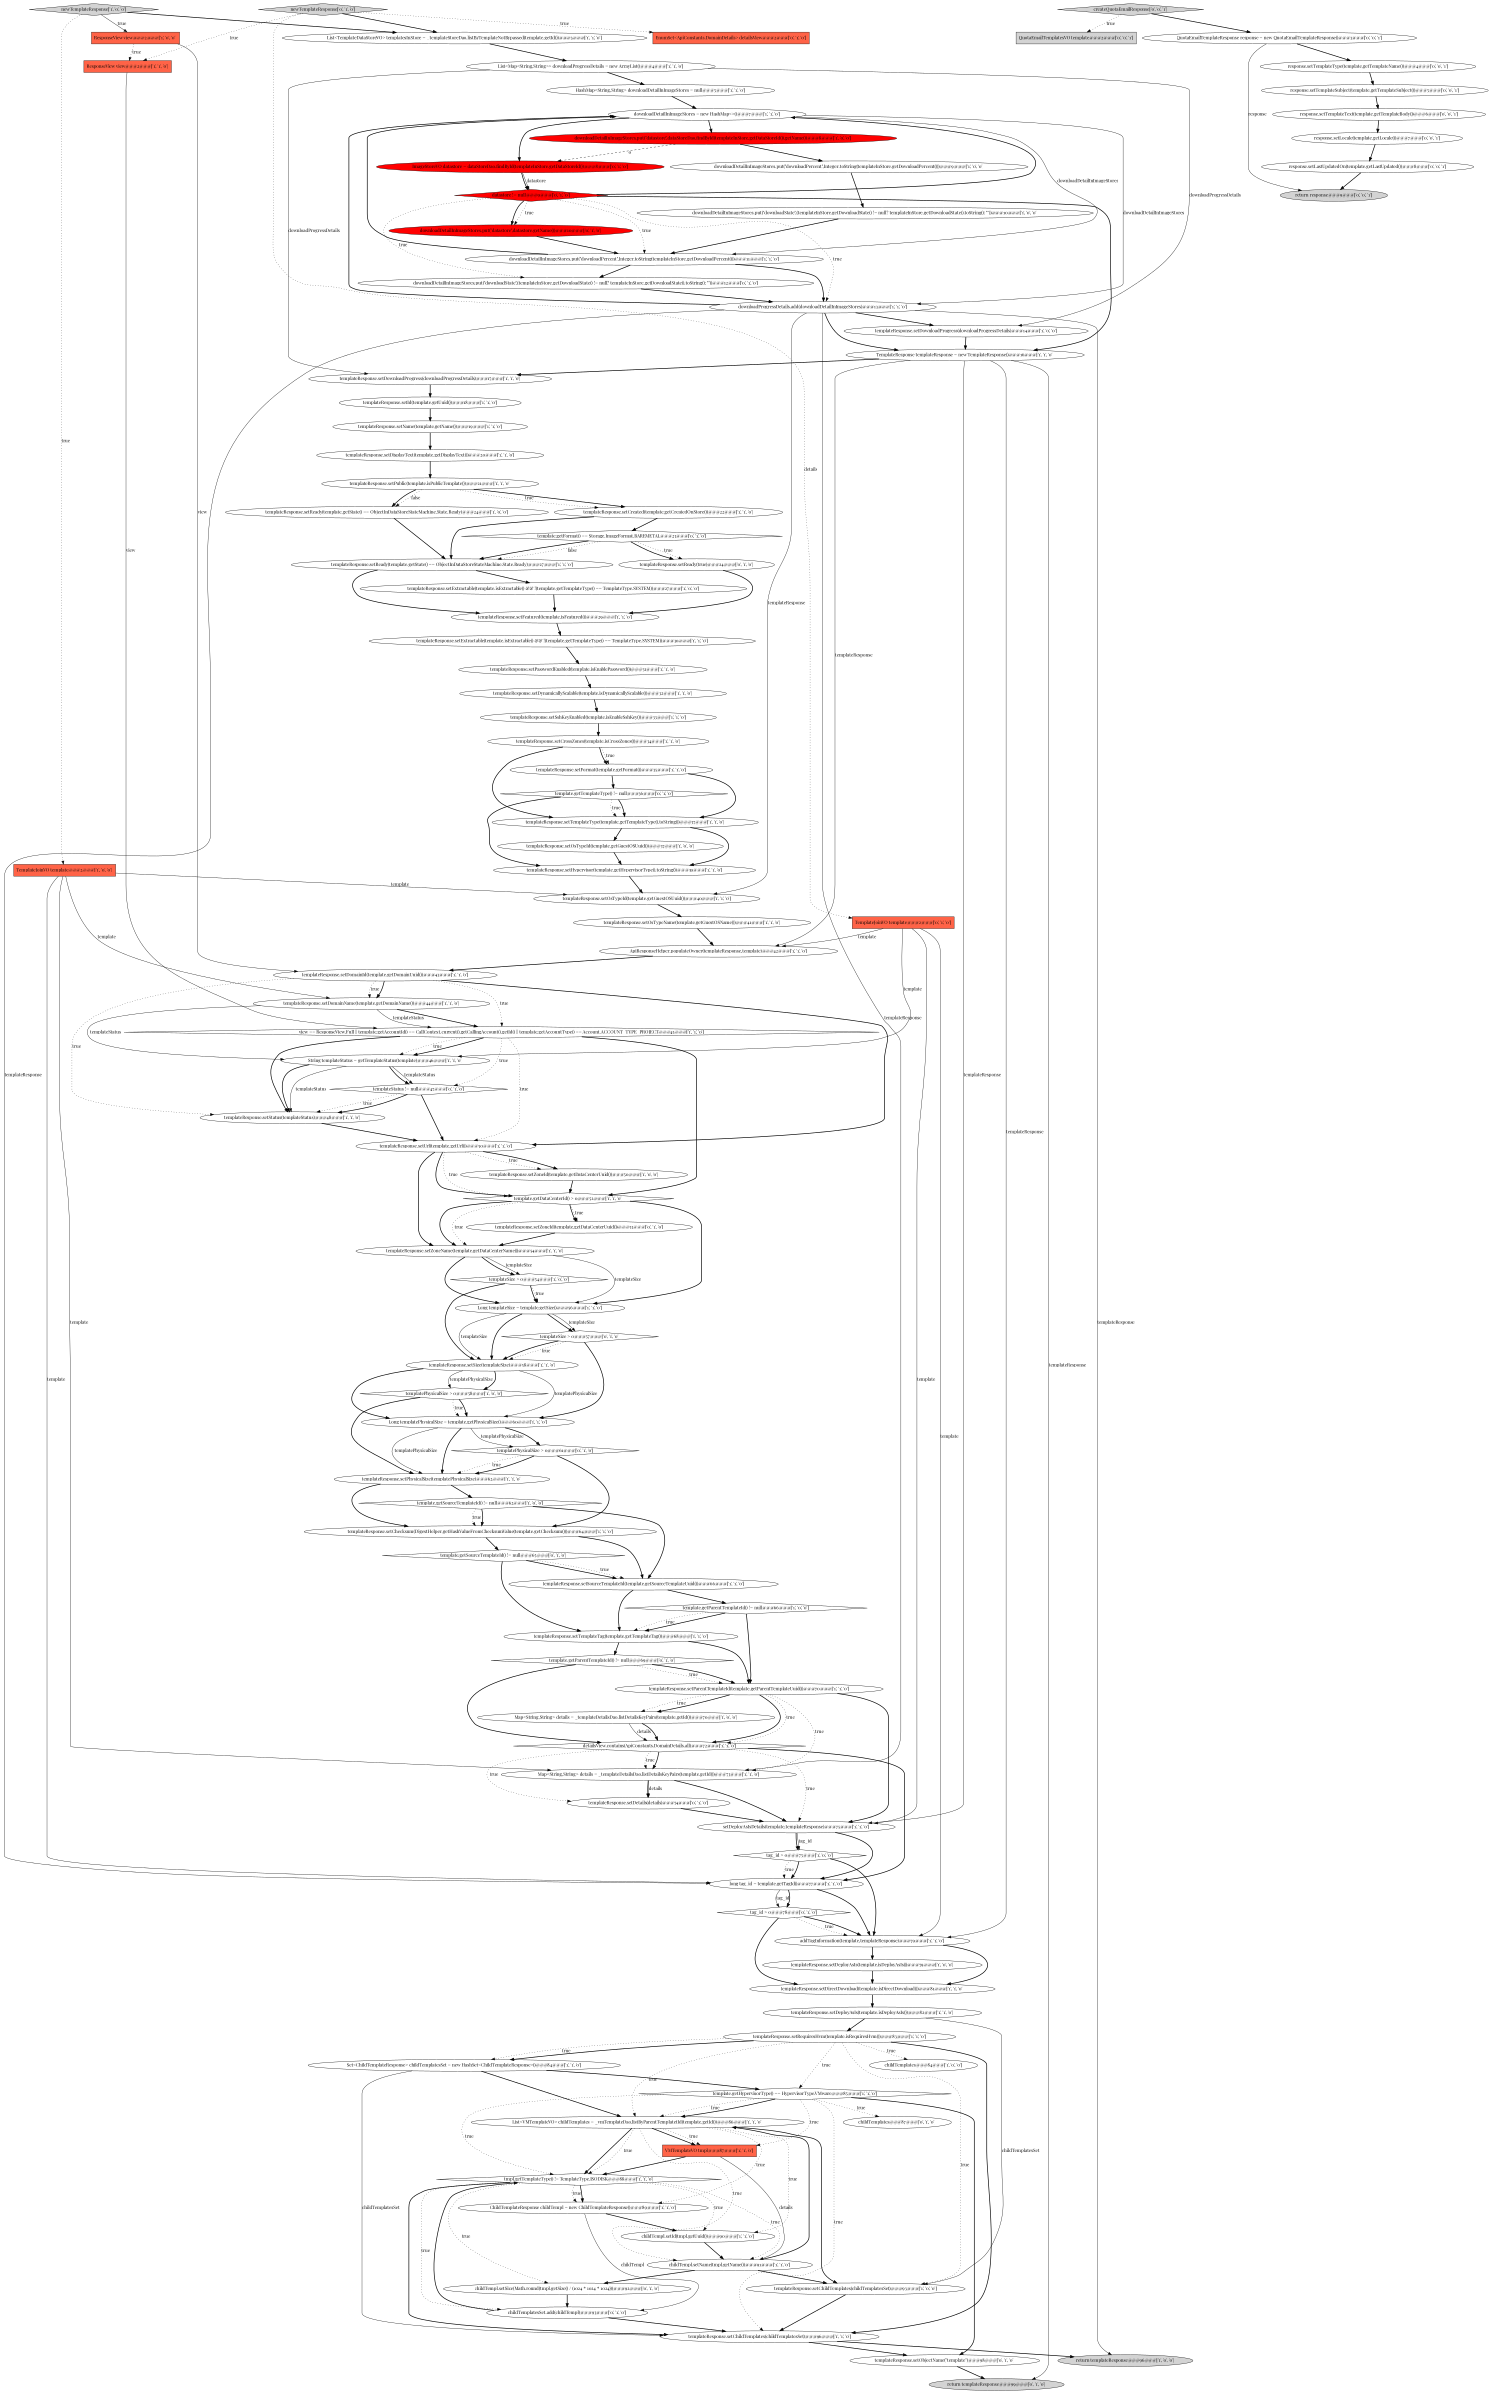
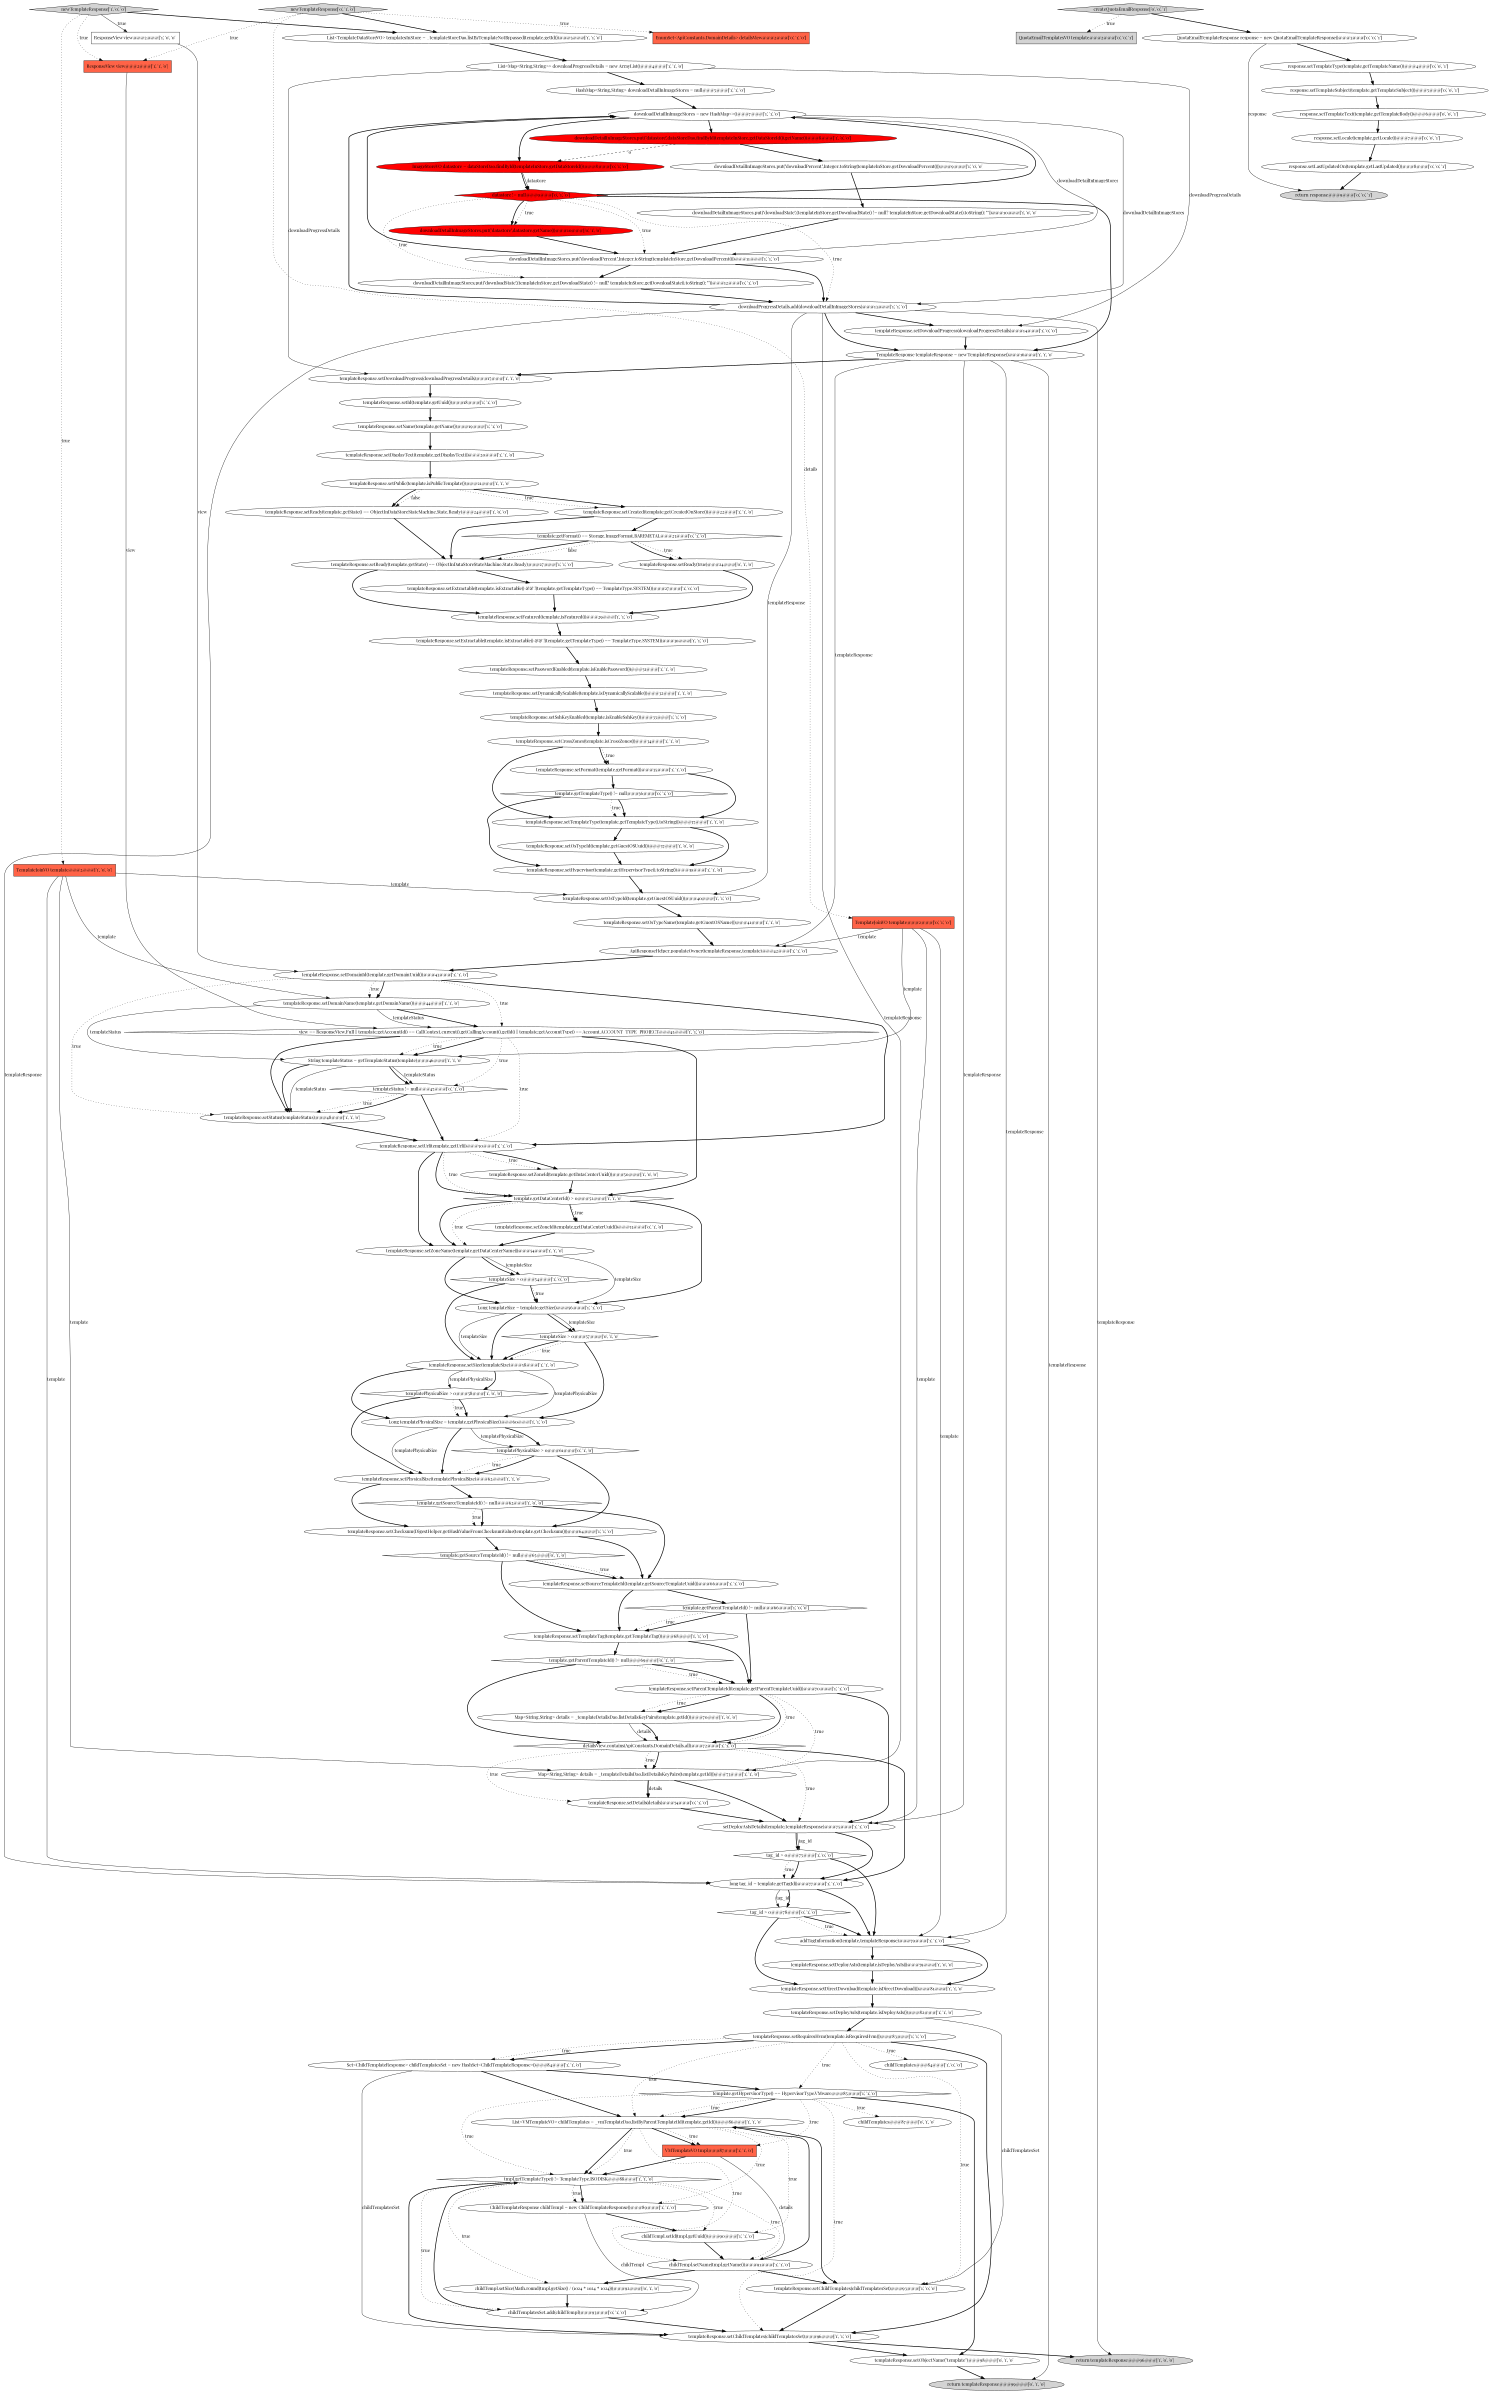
node "ResponseView view@@@2@@@['1', '0', '0']": fillcolor tomato -> white
edge "ResponseView view@@@2@@@['1', '0', '0']" -> "ResponseView view@@@2@@@['1', '1', '0']": now "newTemplateResponse['1', '0', '0']" -> "ResponseView view@@@2@@@['1', '1', '0']"
